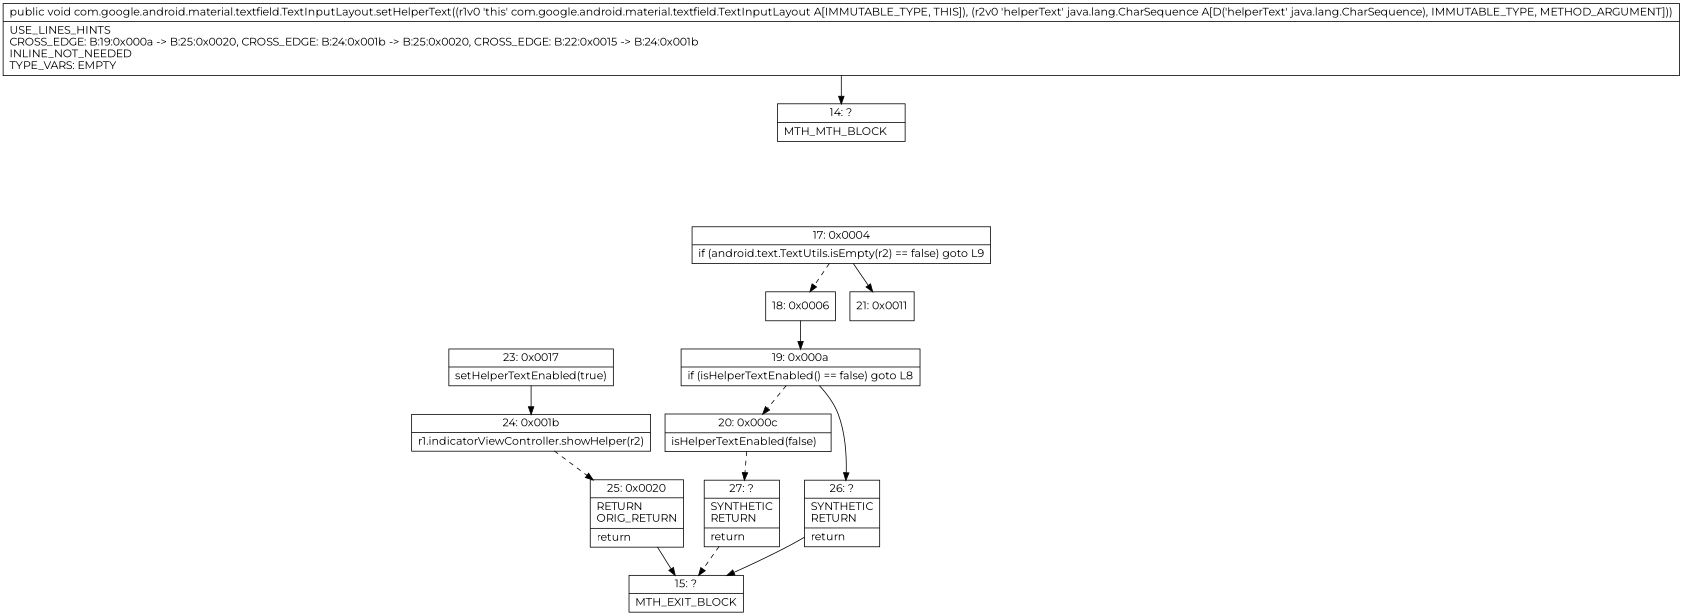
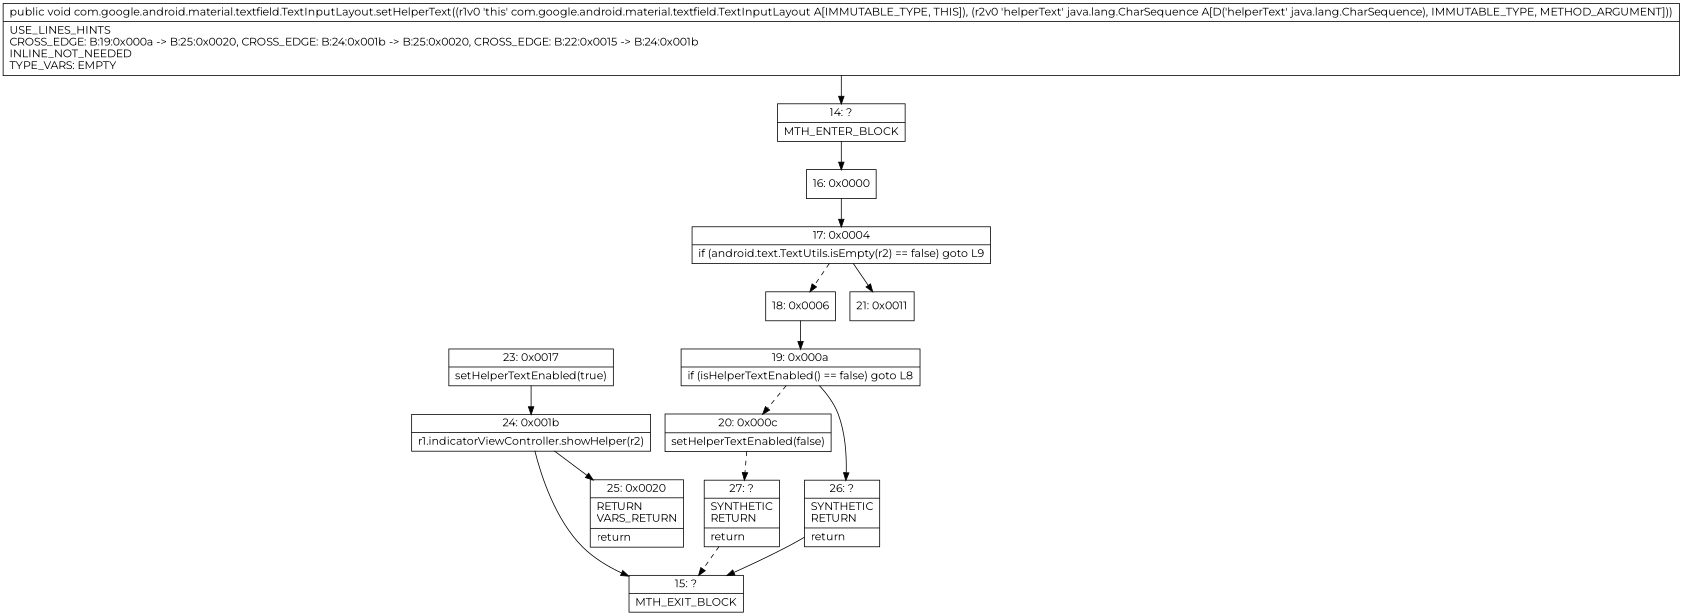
node "14: ?": text "MTH_MTH_BLOCK" -> "MTH_ENTER_BLOCK"
node "16: 0x0000": added
node "20: 0x000c": text "isHelperTextEnabled(false)" -> "setHelperTextEnabled(false)"
edge "24: 0x001b" -> "25: 0x0020": style dashed -> solid
node "25: 0x0020": text "ORIG_RETURN" -> "VARS_RETURN"
edge "25: 0x0020" -> "15: ?": now "24: 0x001b" -> "15: ?"
